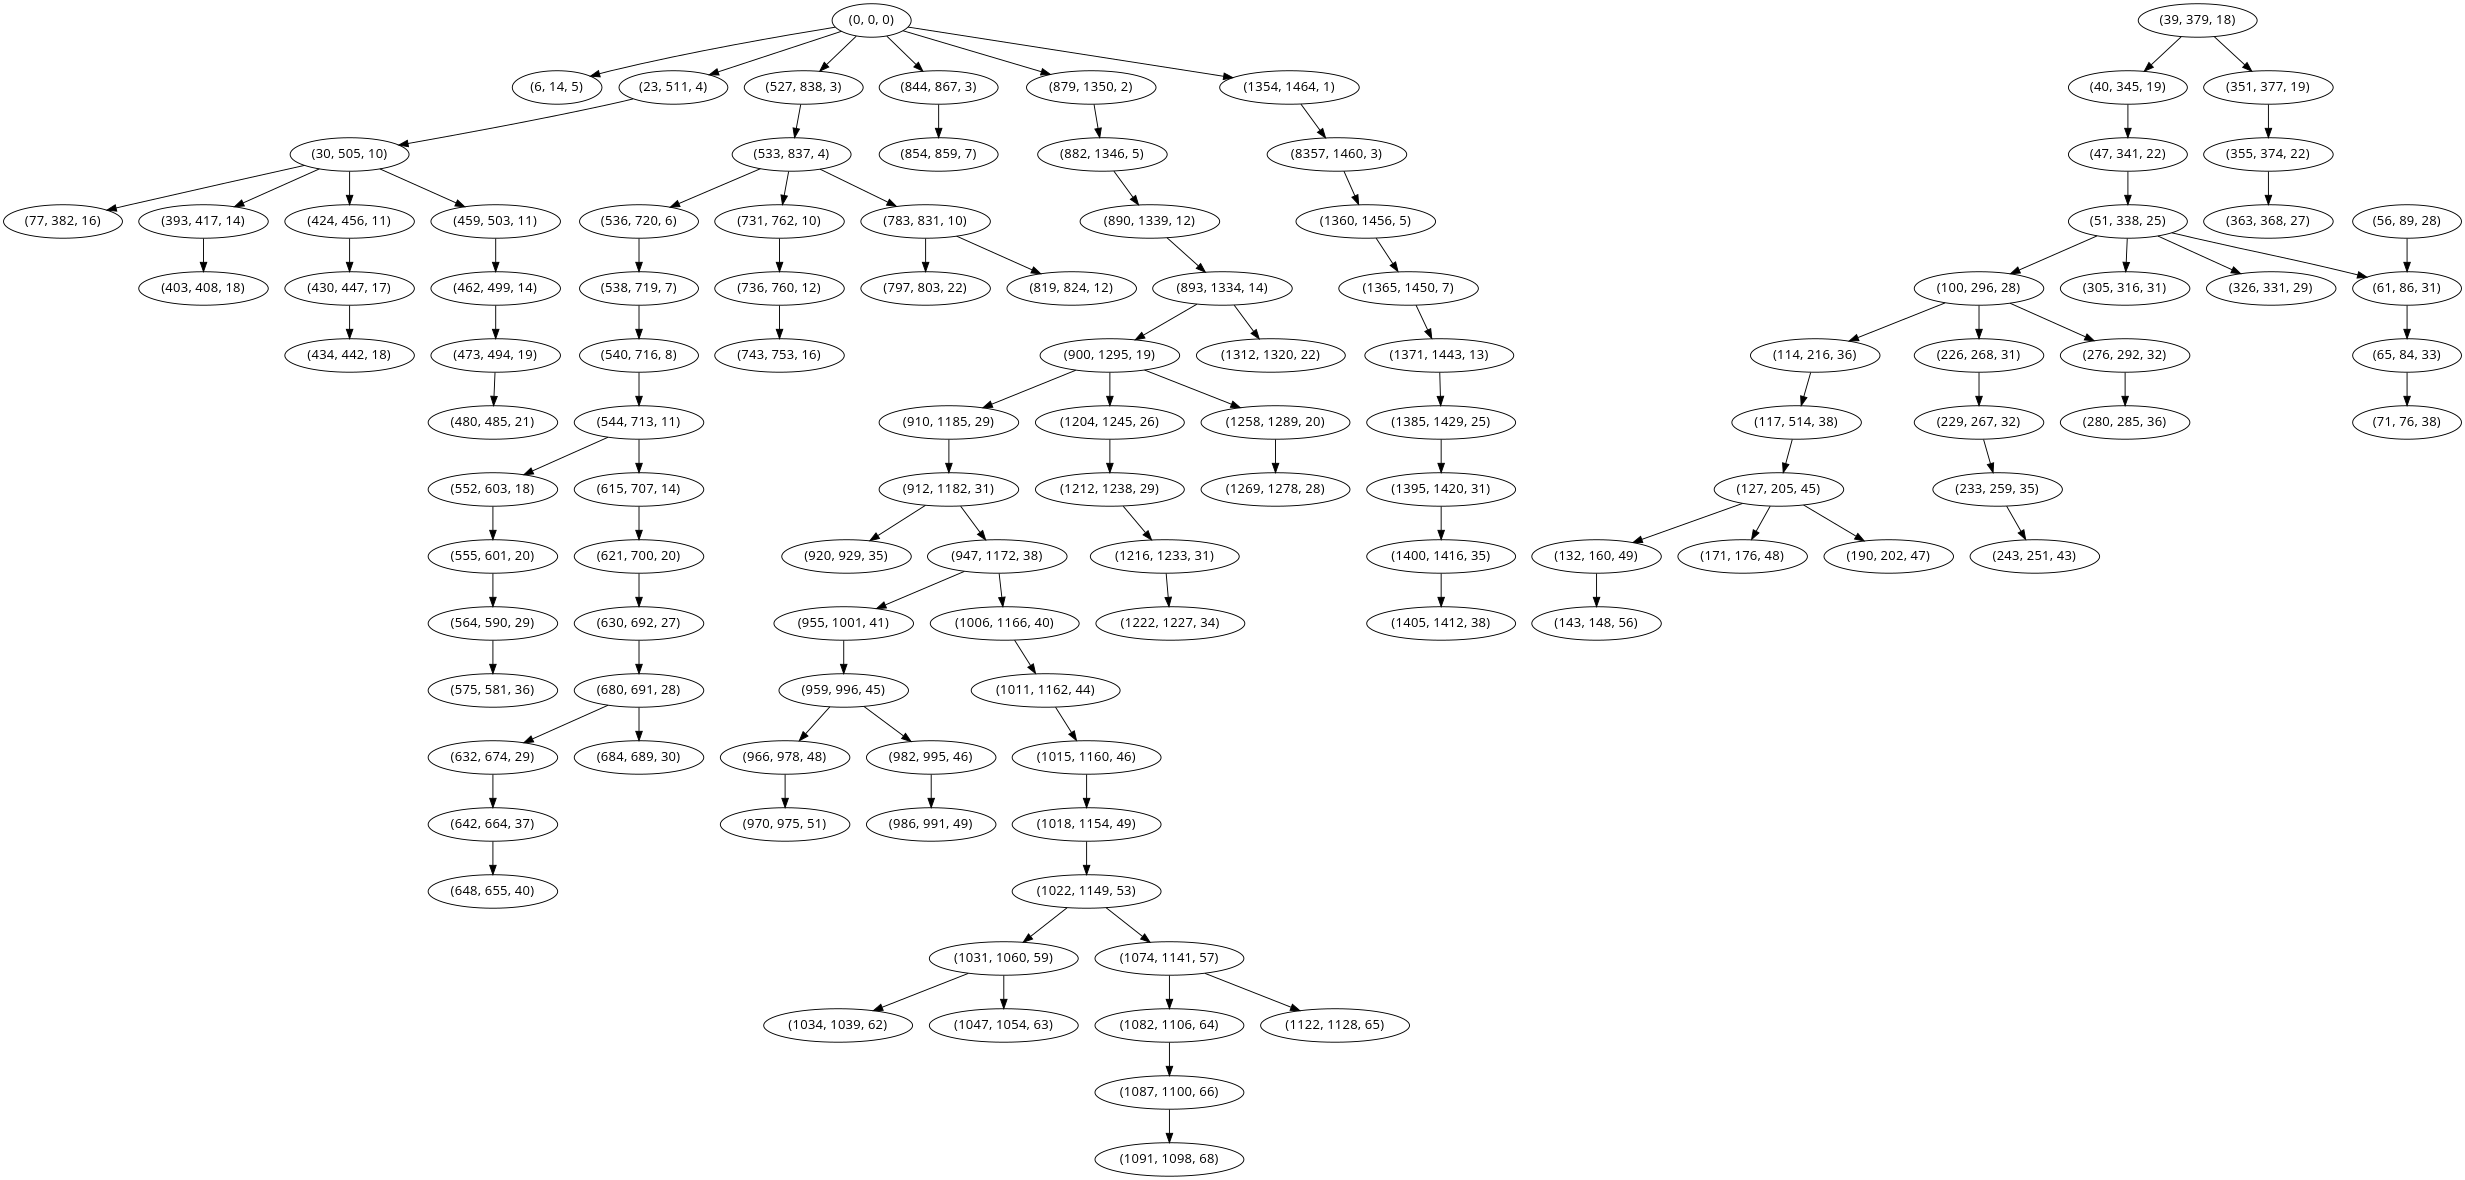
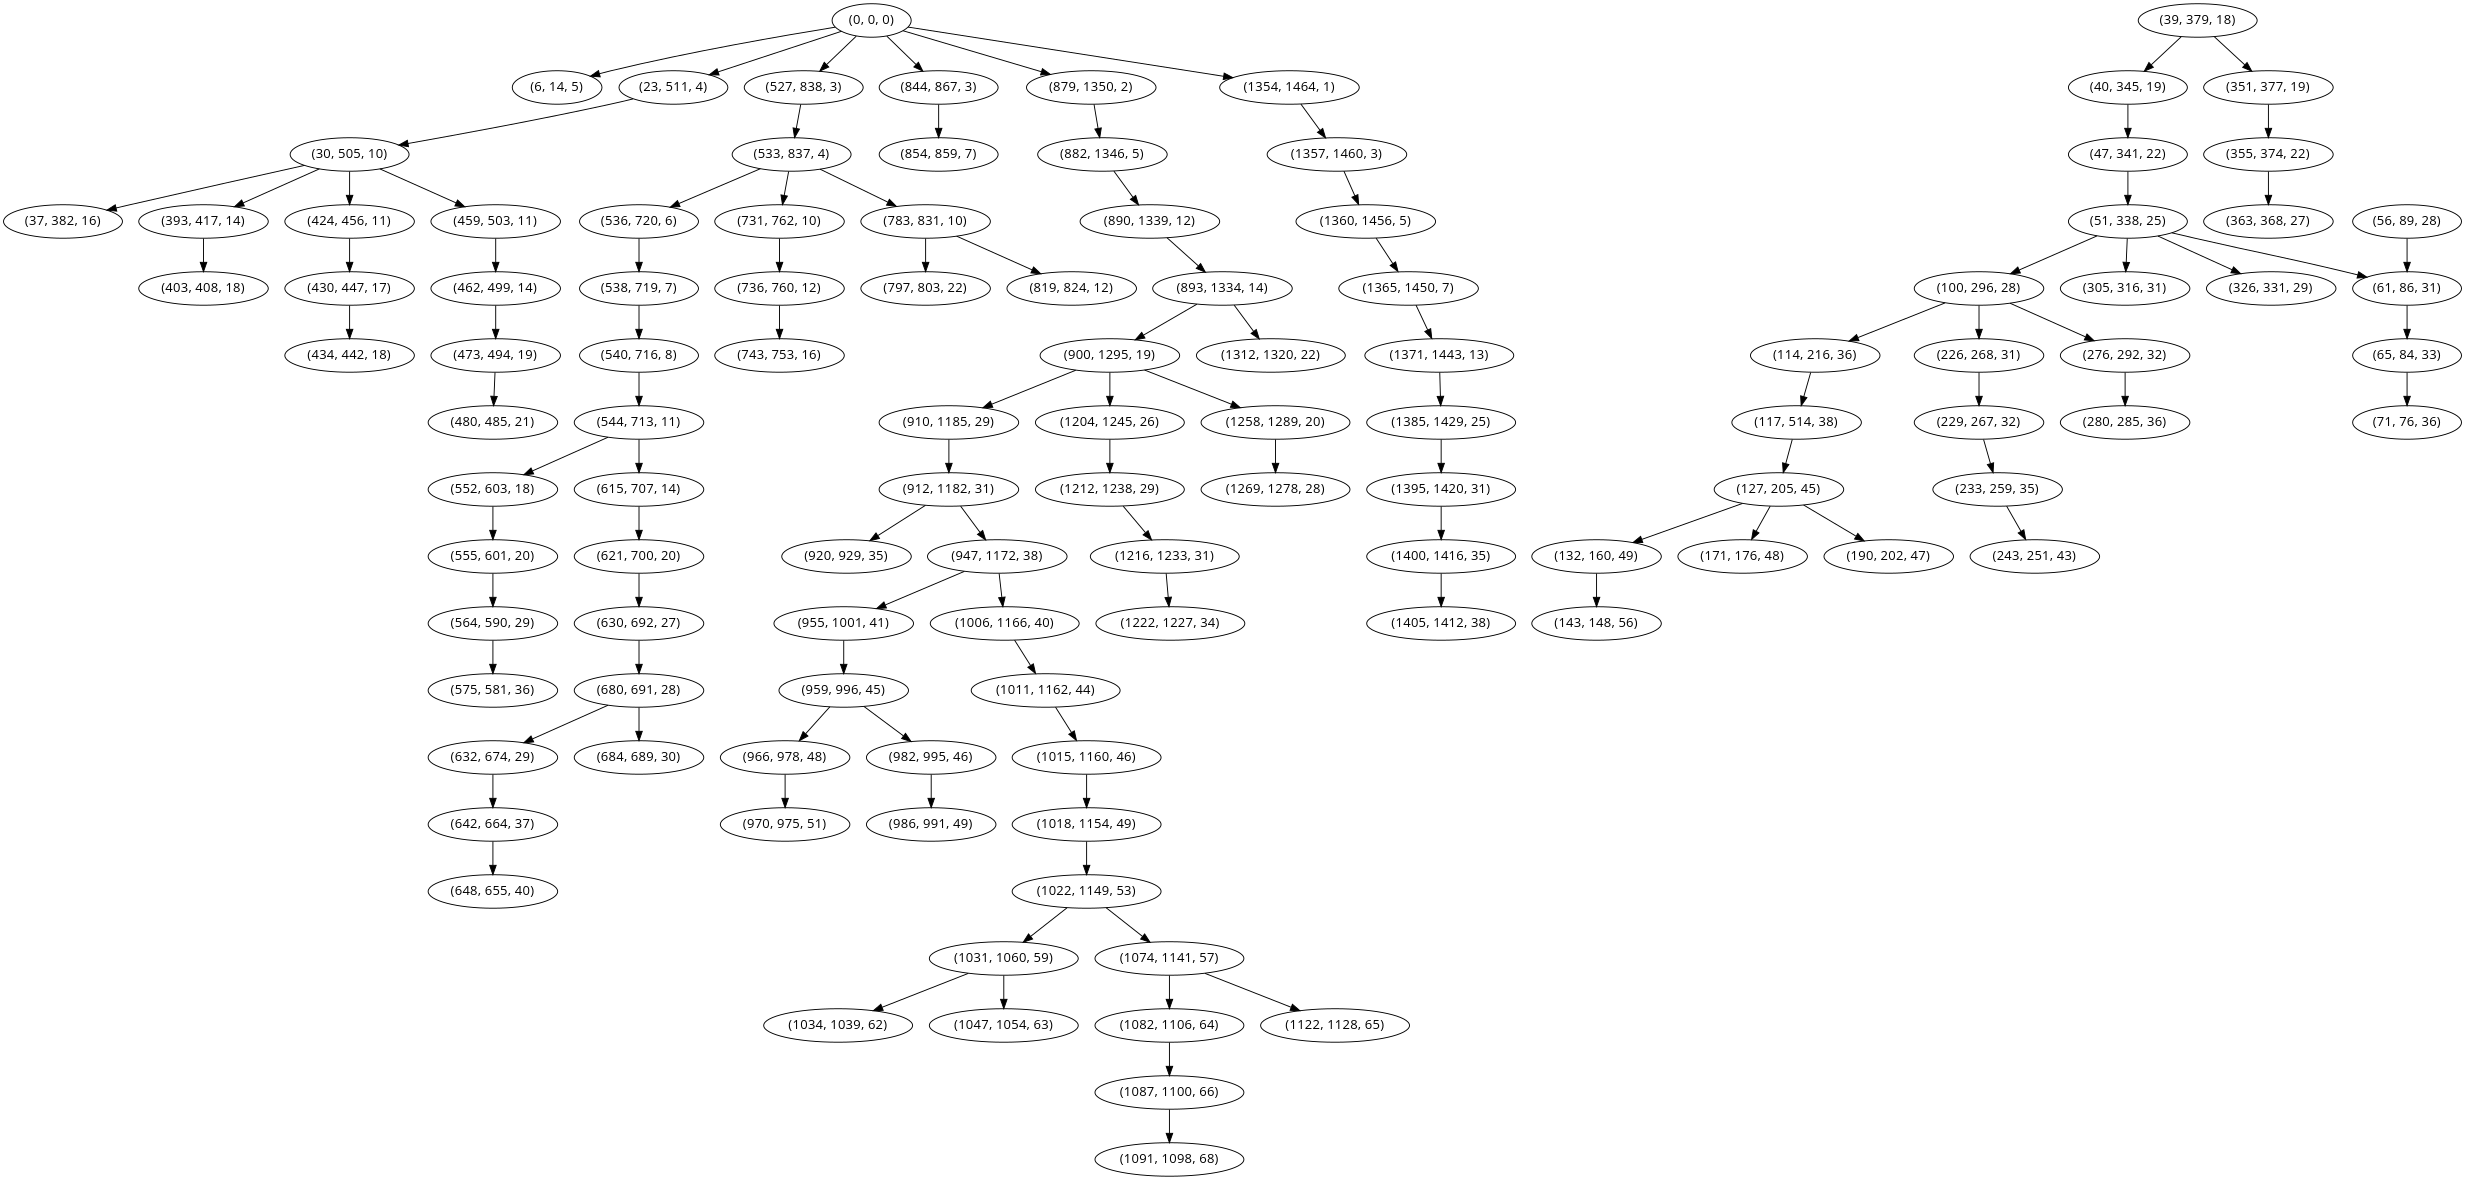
node "(8357, 1460, 3)": label "(8357, 1460, 3)" -> "(1357, 1460, 3)"
node "(77, 382, 16)": label "(77, 382, 16)" -> "(37, 382, 16)"
node "(71, 76, 38)": label "(71, 76, 38)" -> "(71, 76, 36)"
